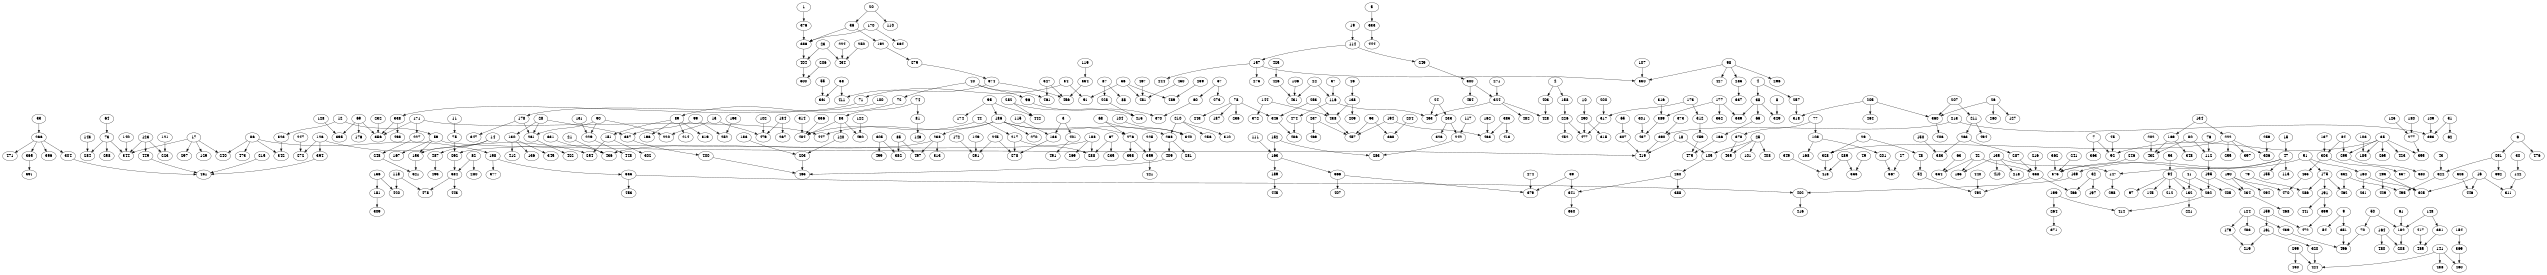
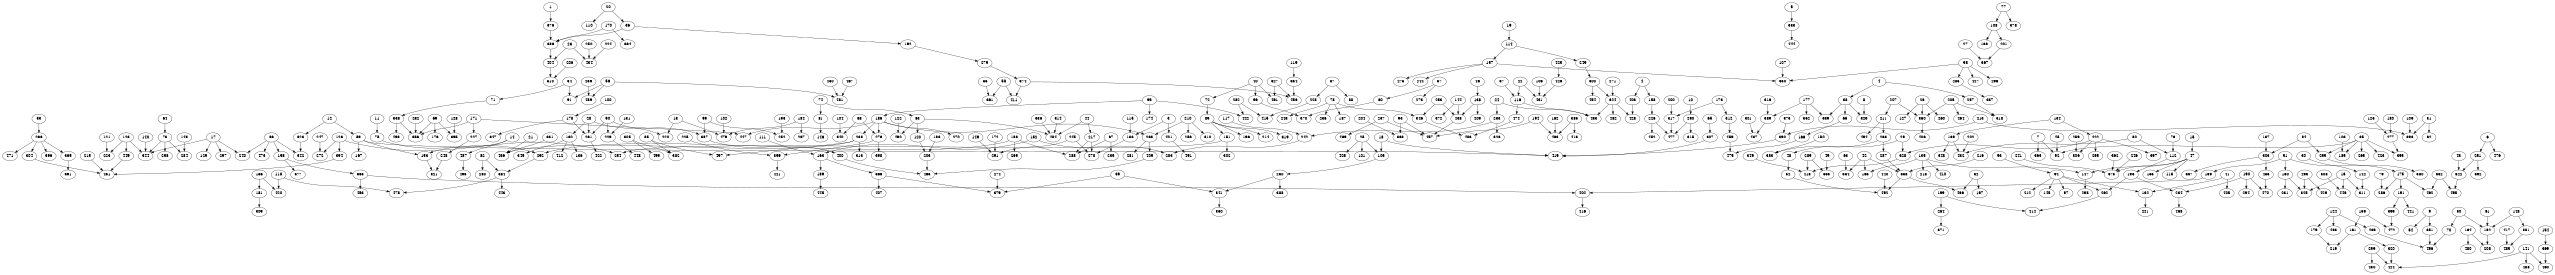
node "500": label "500" -> "510"
node "435": removed
